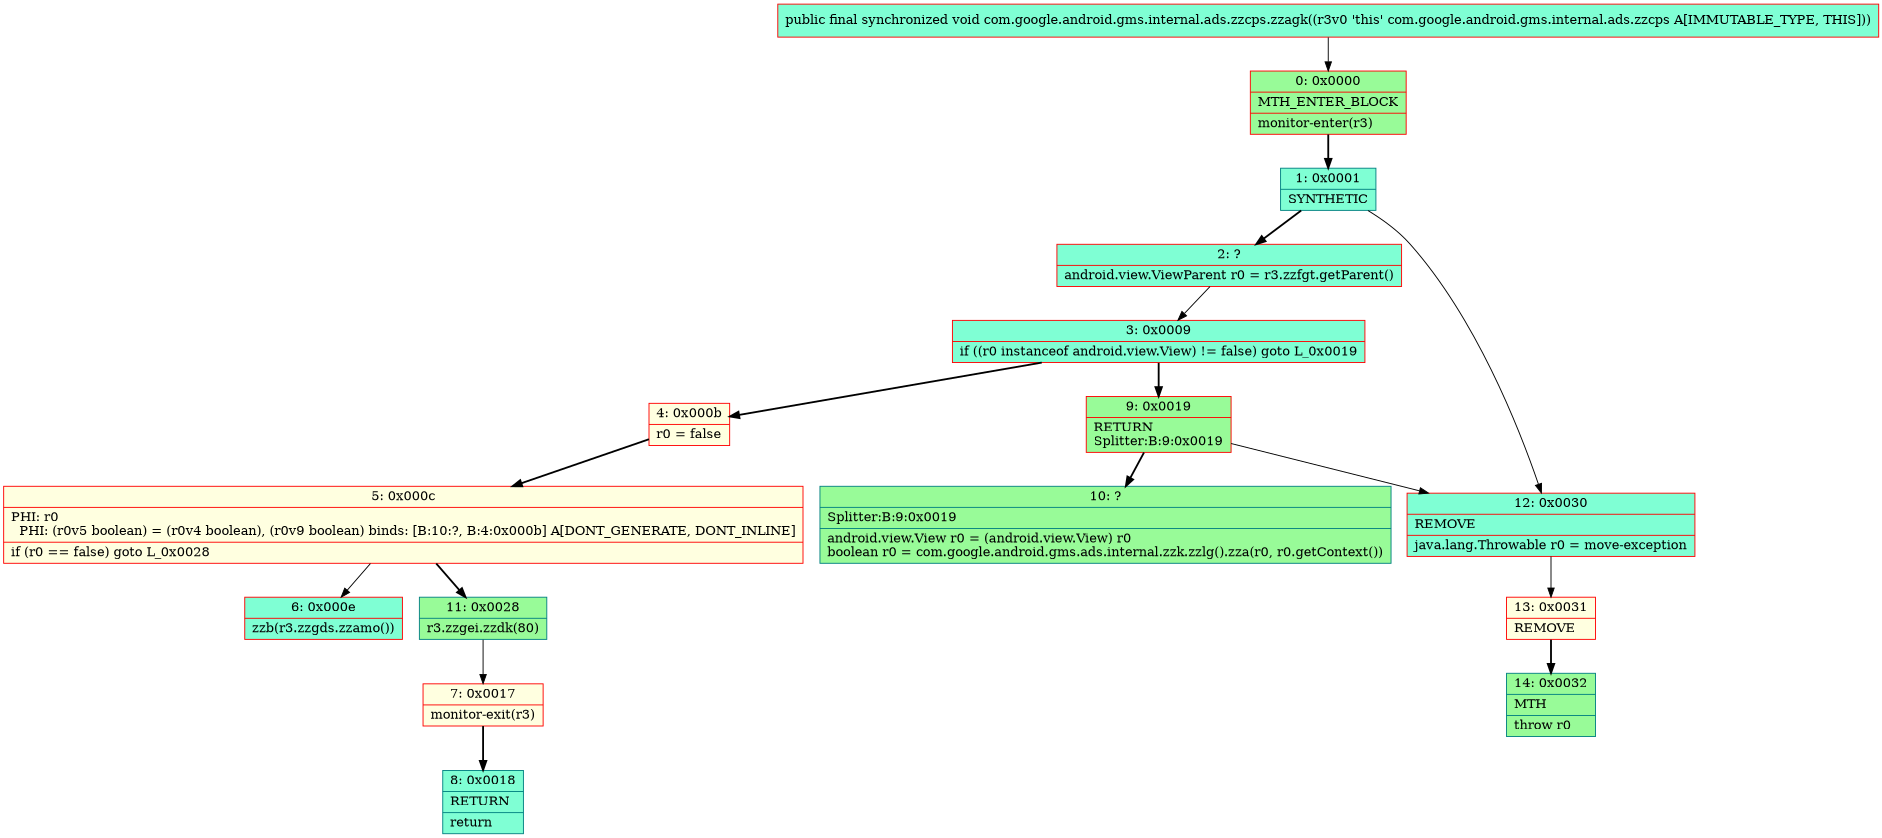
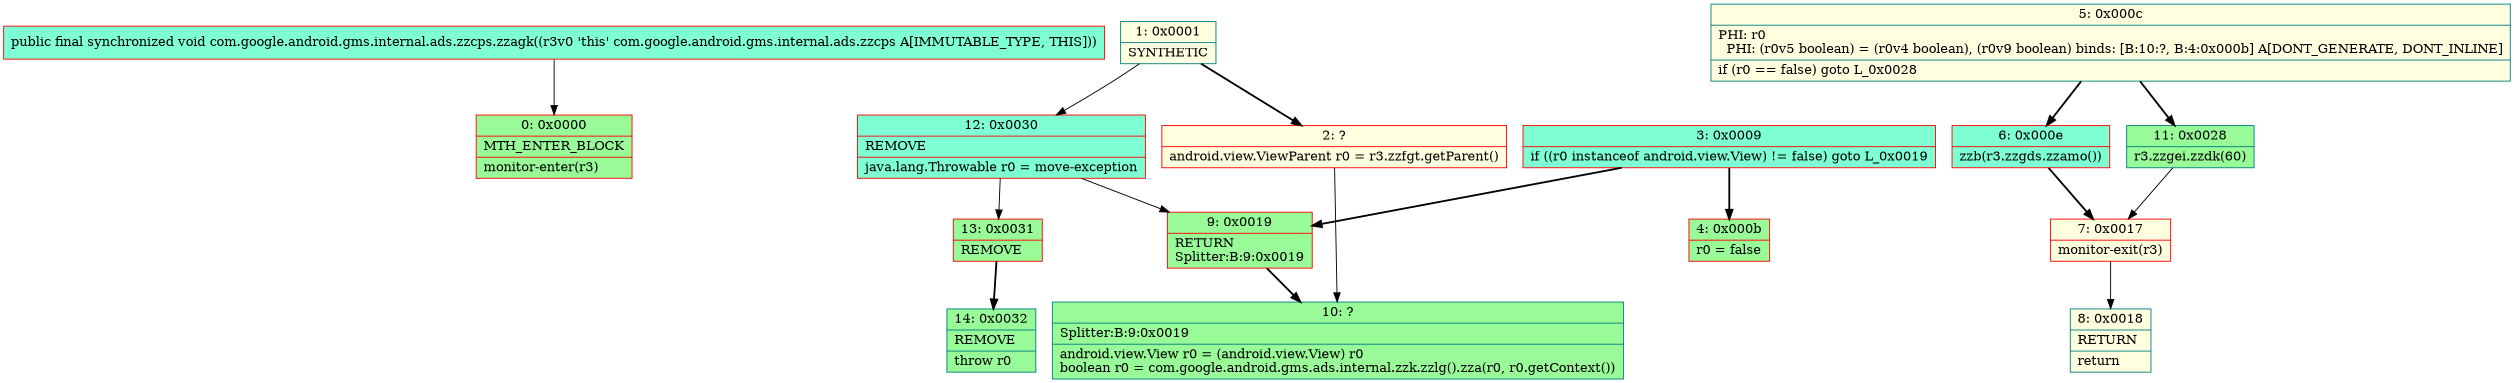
edge "0: 0x0000" -> "1: 0x0001": removed
node "1: 0x0001": fillcolor aquamarine -> lightyellow
edge "6: 0x000e" -> "7: 0x0017": added
node "2: ?": fillcolor aquamarine -> lightyellow
edge "2: ?" -> "3: 0x0009": now "2: ?" -> "10: ?"
node "4: 0x000b": fillcolor lightyellow -> palegreen
edge "4: 0x000b" -> "5: 0x000c": removed
edge "9: 0x0019" -> "12: 0x0030": reversed
node "5: 0x000c": color red -> teal
edge "5: 0x000c" -> "6: 0x000e": style solid -> bold
node "13: 0x0031": fillcolor lightyellow -> palegreen
node "11: 0x0028": text "r3.zzgei.zzdk(80)" -> "r3.zzgei.zzdk(60)"
node "14: 0x0032": text "MTH" -> "REMOVE"
edge "7: 0x0017" -> "8: 0x0018": style bold -> solid
node "8: 0x0018": fillcolor aquamarine -> lightyellow
